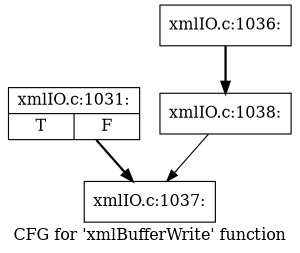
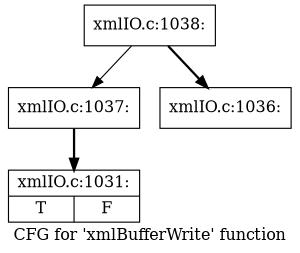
edge "xmlIO.c:1036:" -> "xmlIO.c:1038:": reversed
edge "xmlIO.c:1031:" -> "xmlIO.c:1037:": reversed
